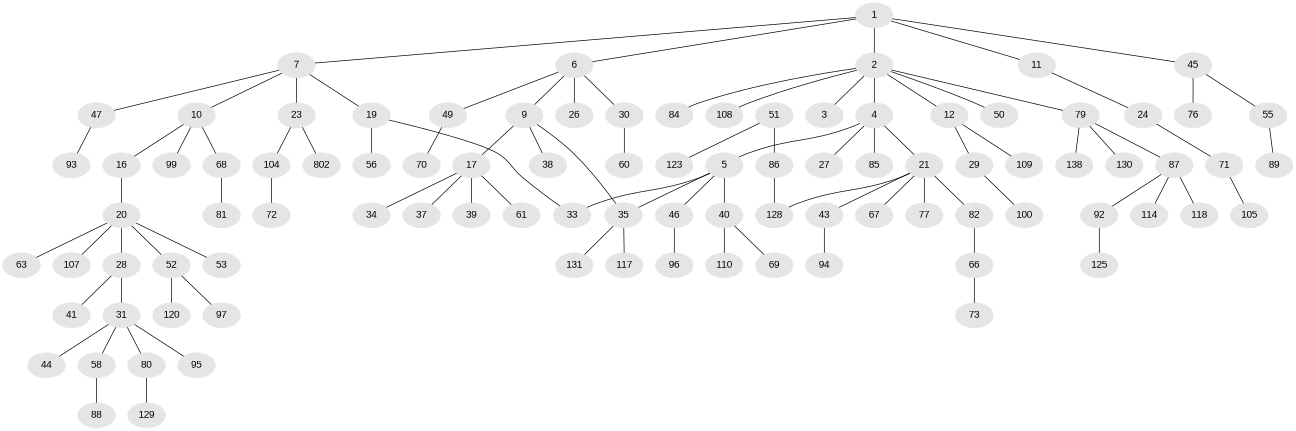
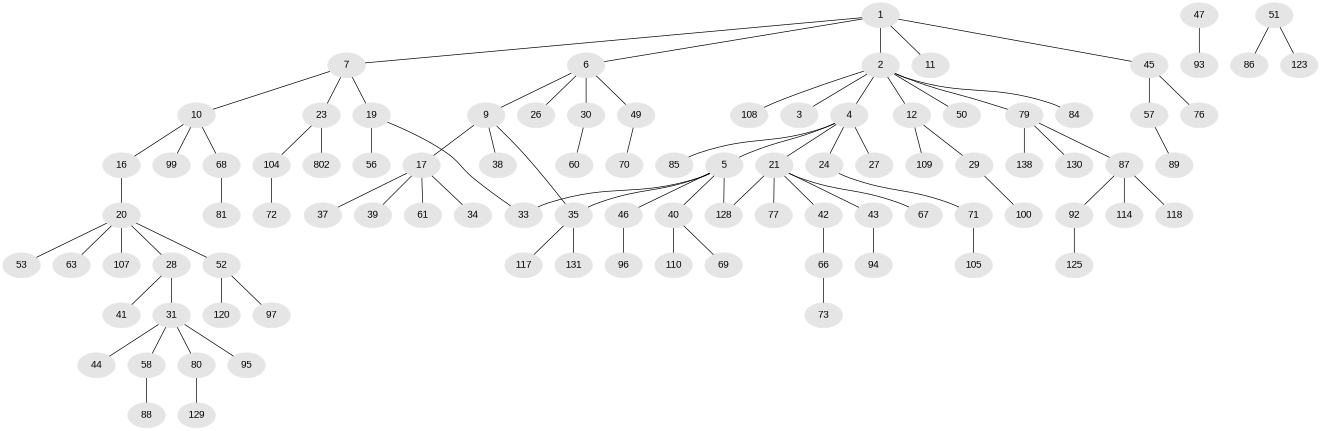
edge "7" -- "47": removed
edge "11" -- "24": now "4" -- "24"
node "55": label "55" -> "57"
edge "86" -- "128": now "5" -- "128"
node "82": label "82" -> "42"
